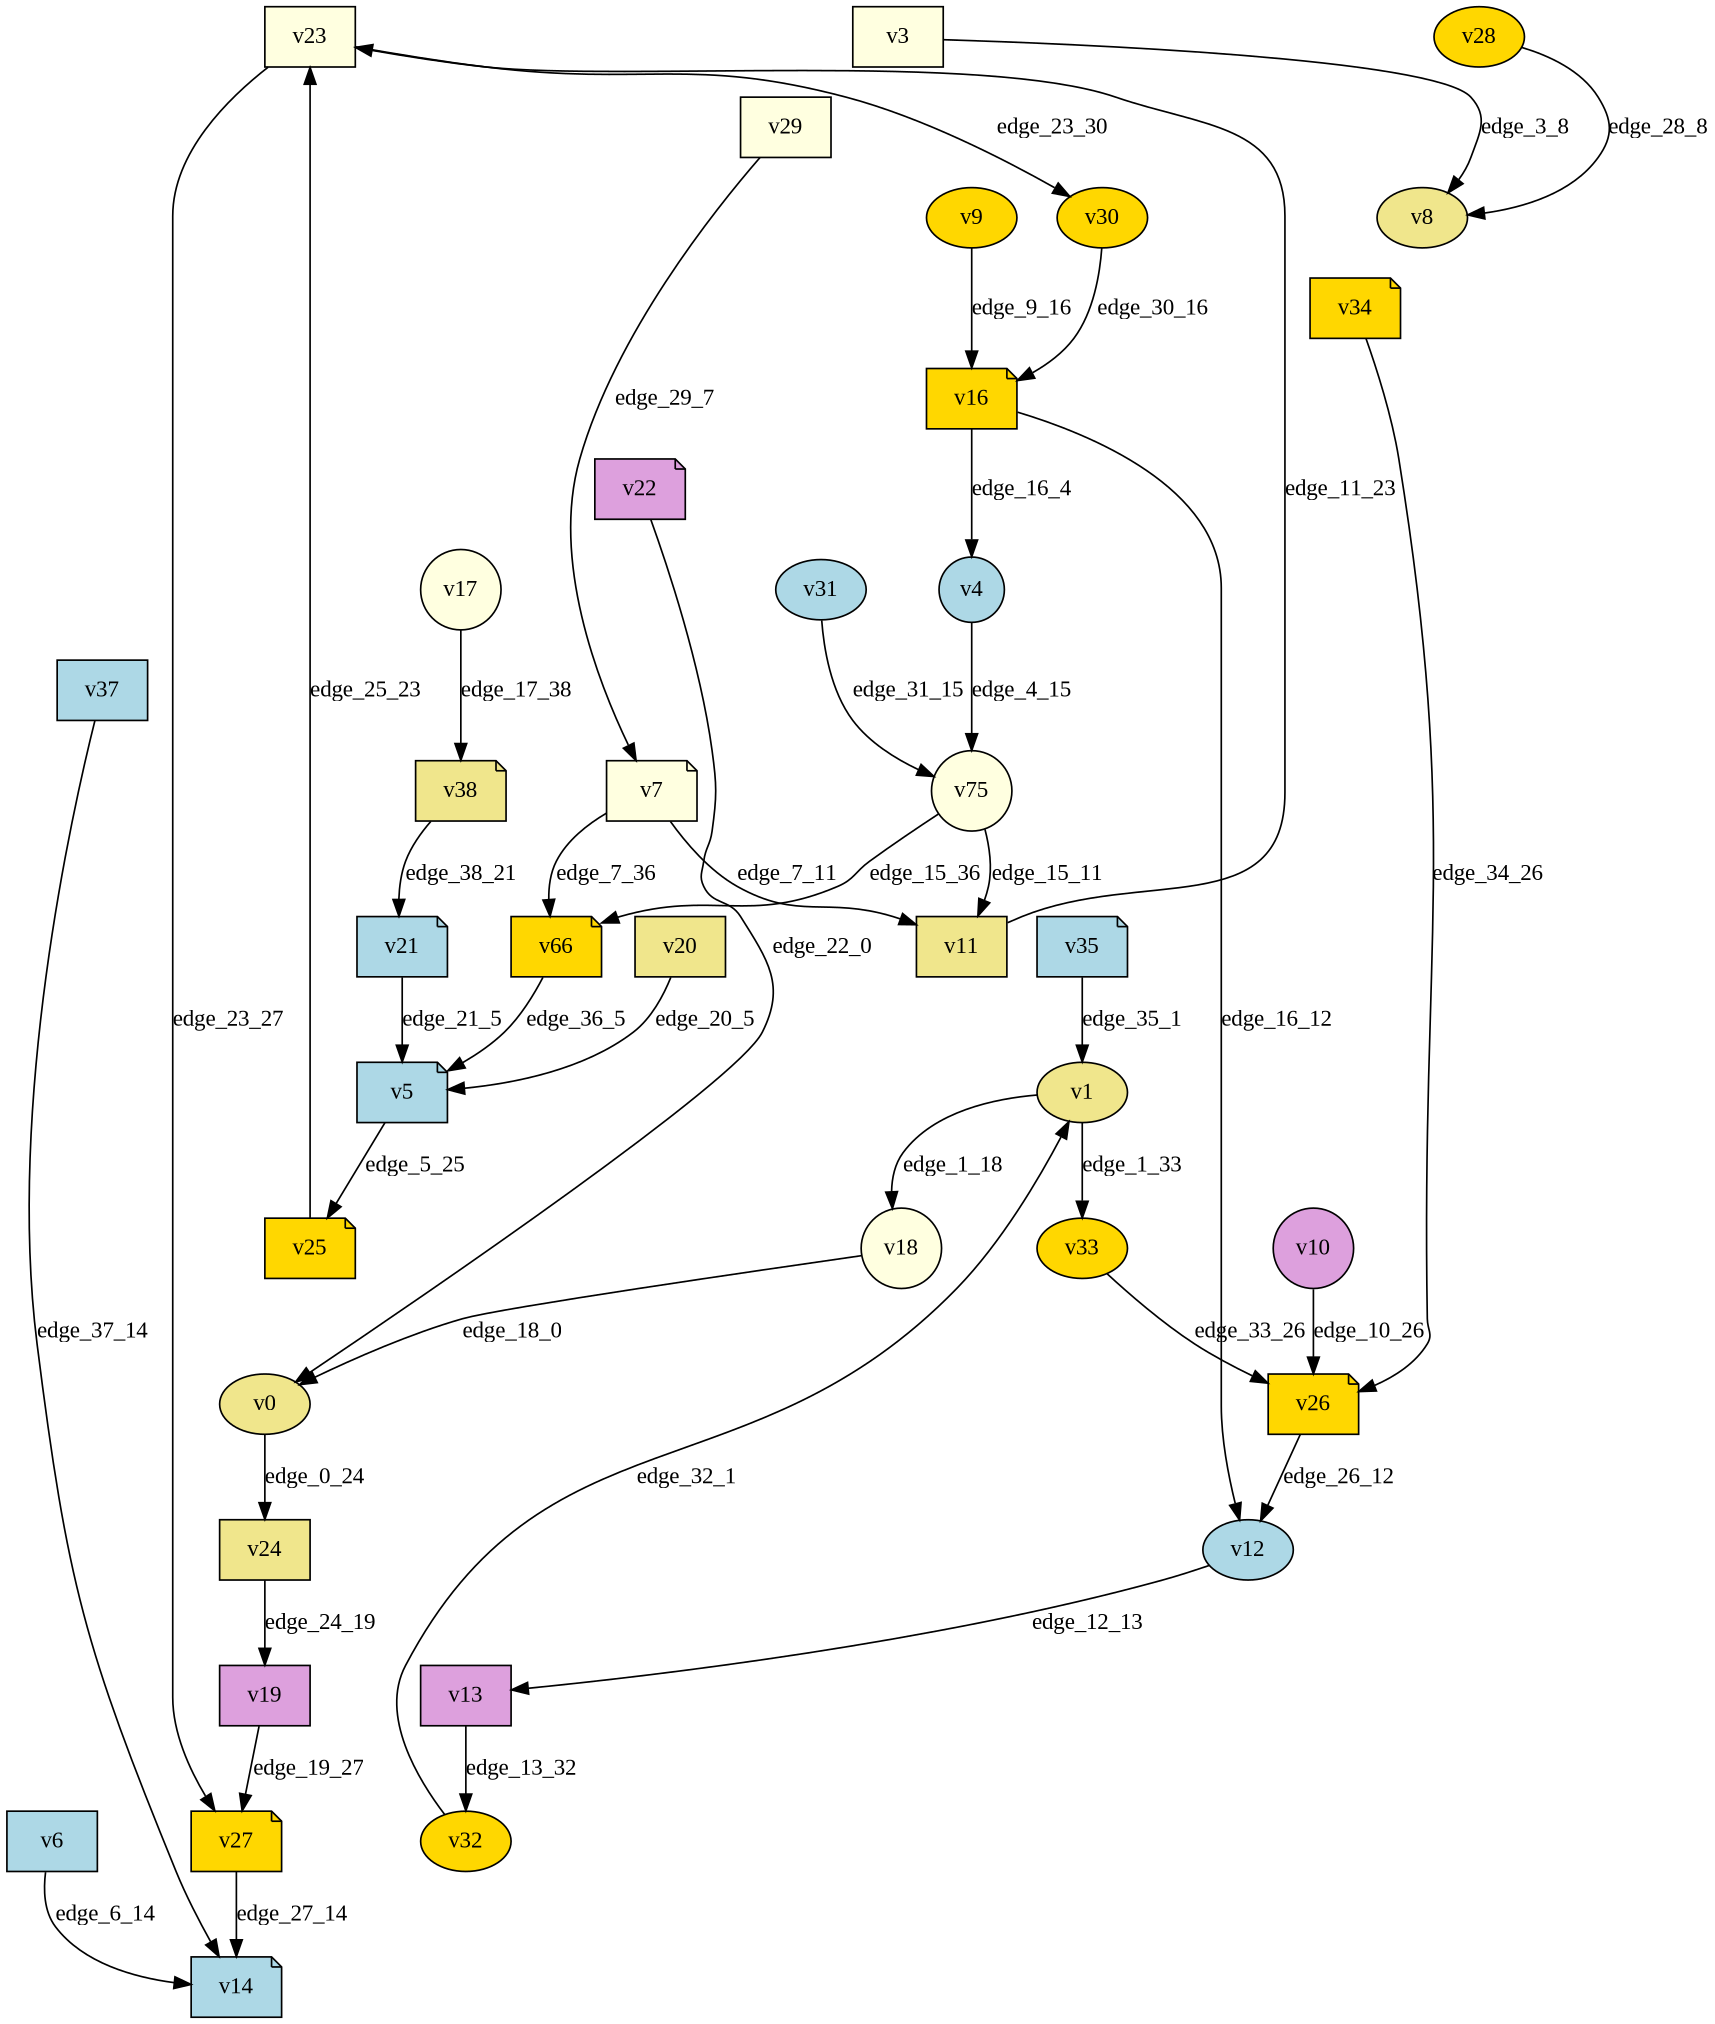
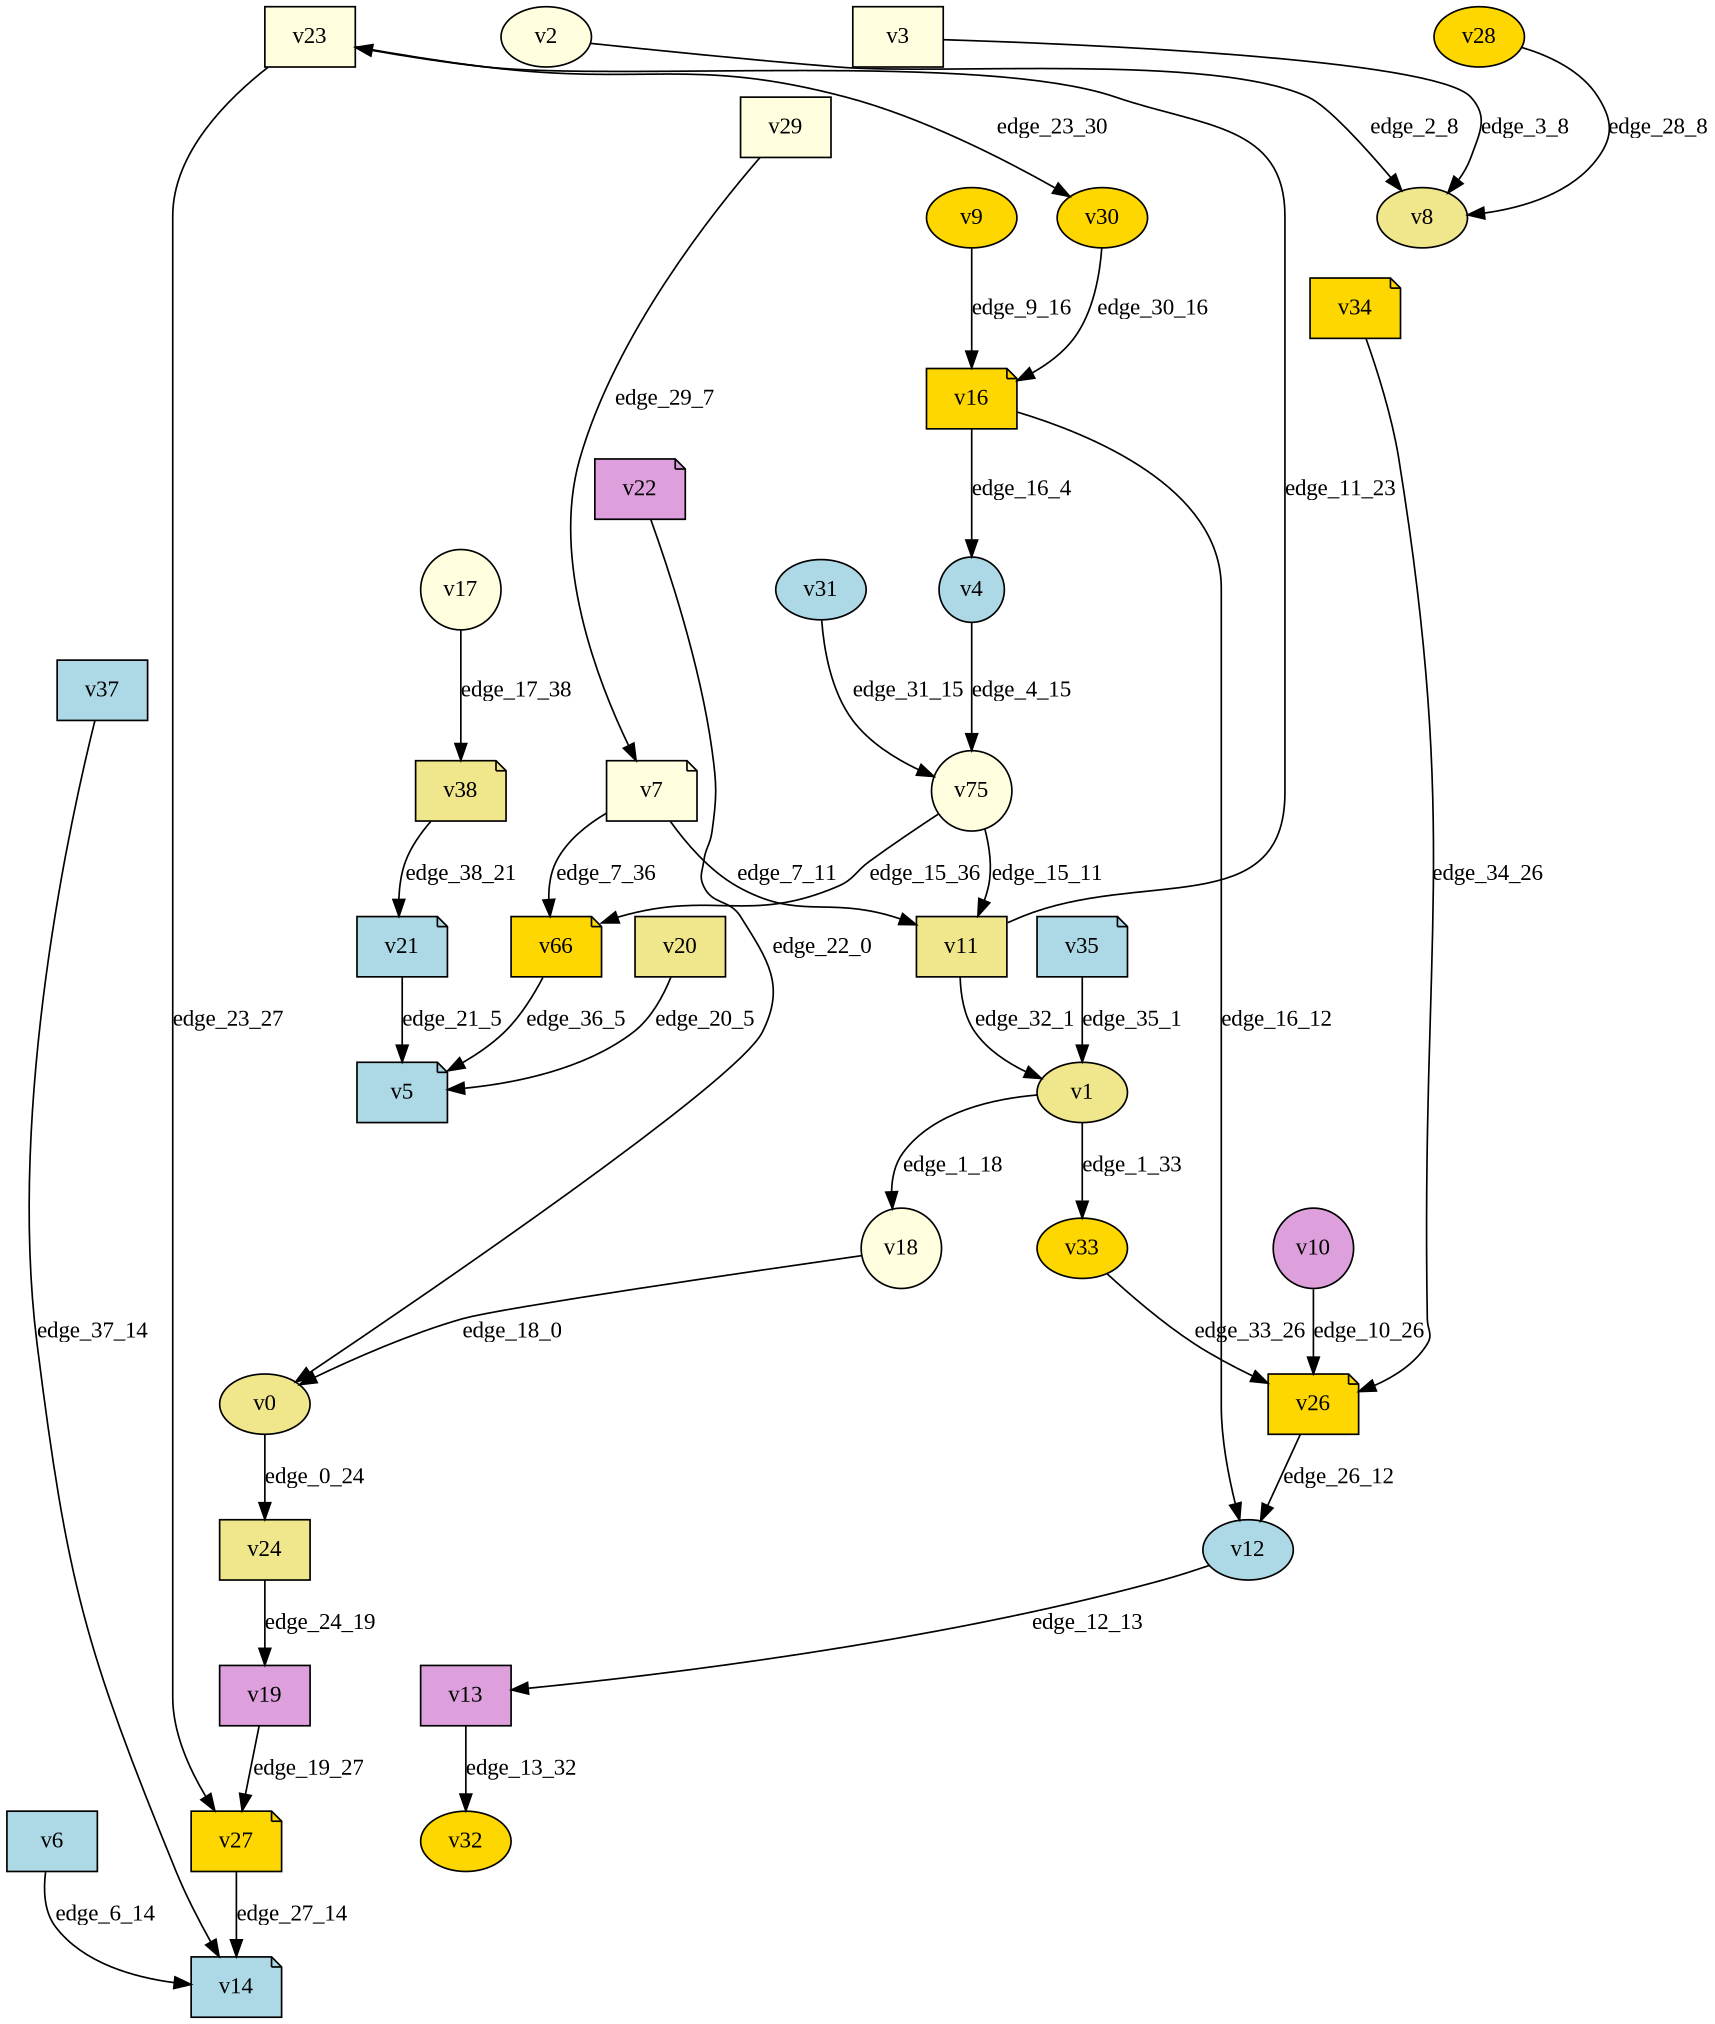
node "v2": added
node "v25": removed
edge "v32" -> "v1": now "v11" -> "v1"
